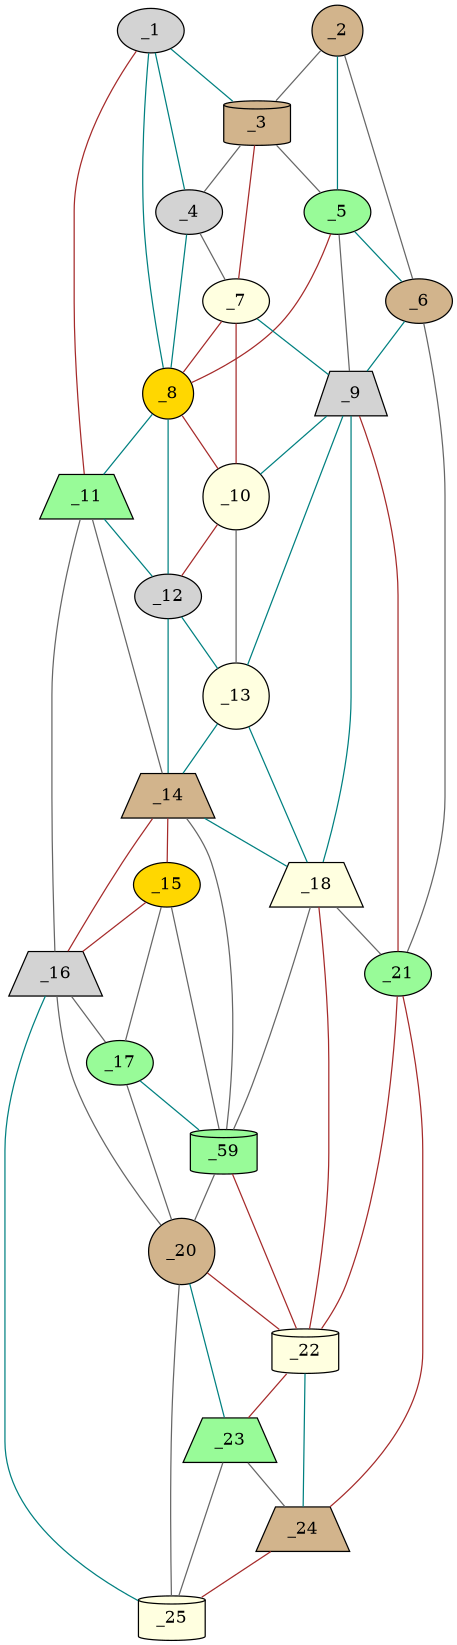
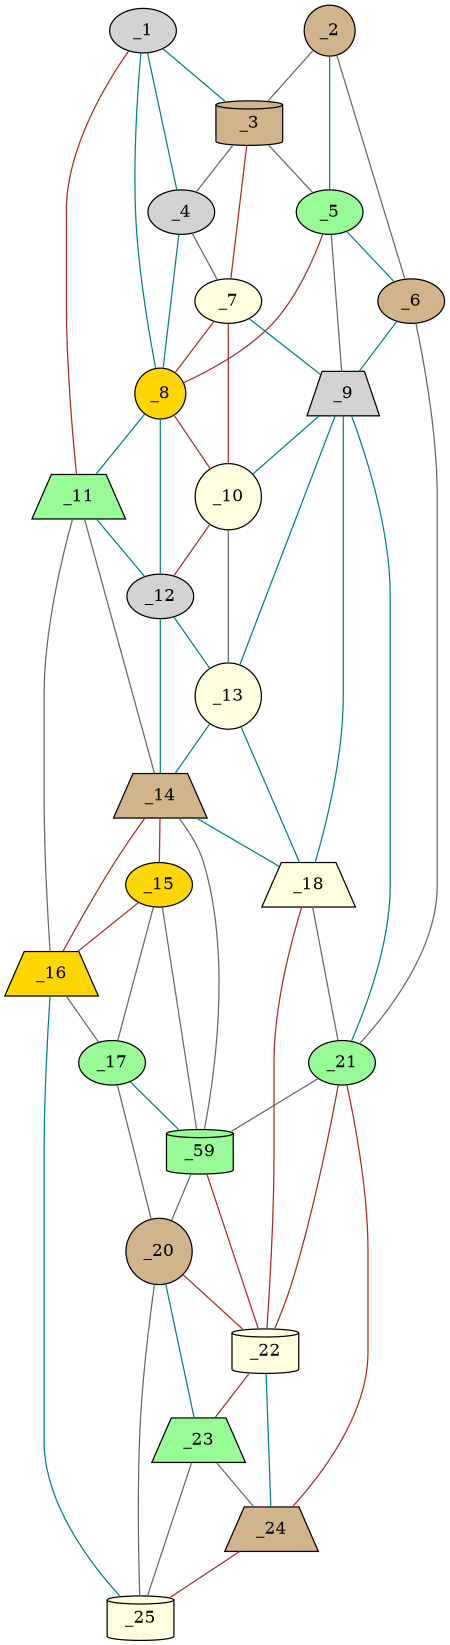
edge "_9" -- "_21": color brown -> teal
node "_16": fillcolor lightgrey -> gold
edge "_18" -- "_59": now "_21" -- "_59"
edge "_16" -- "_20": removed
